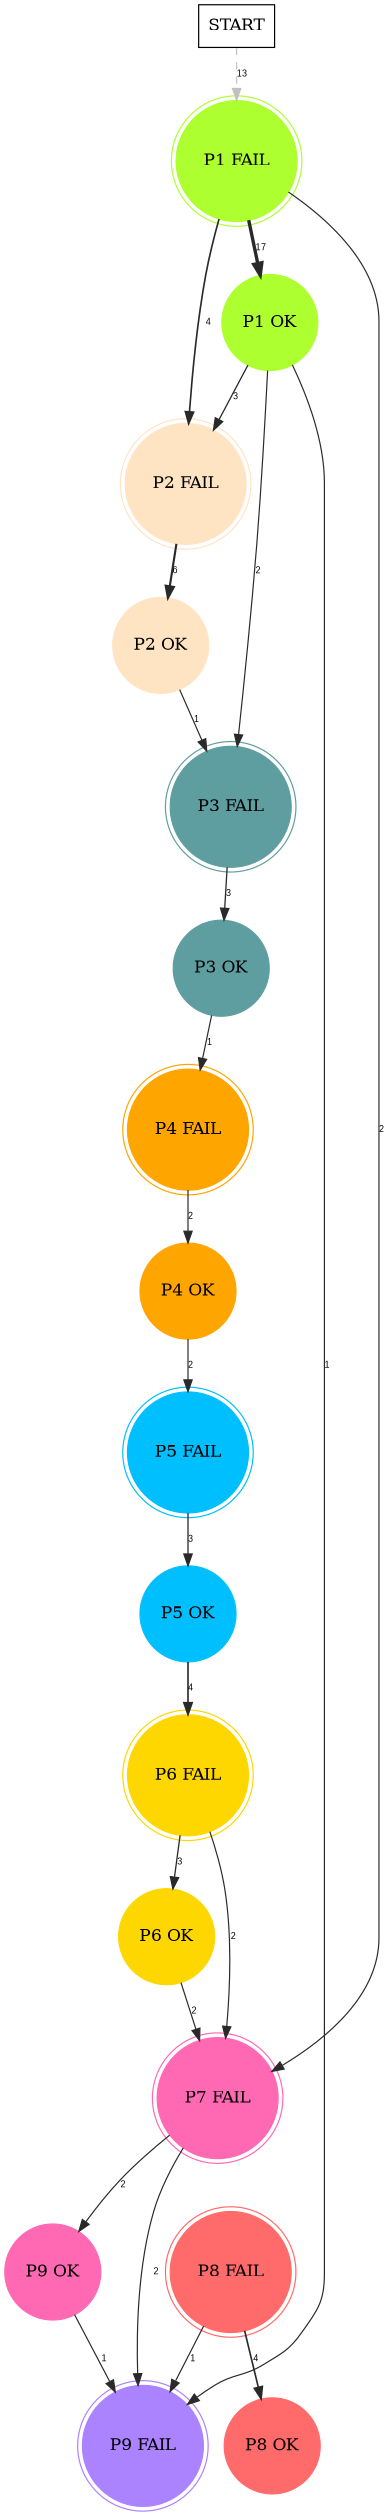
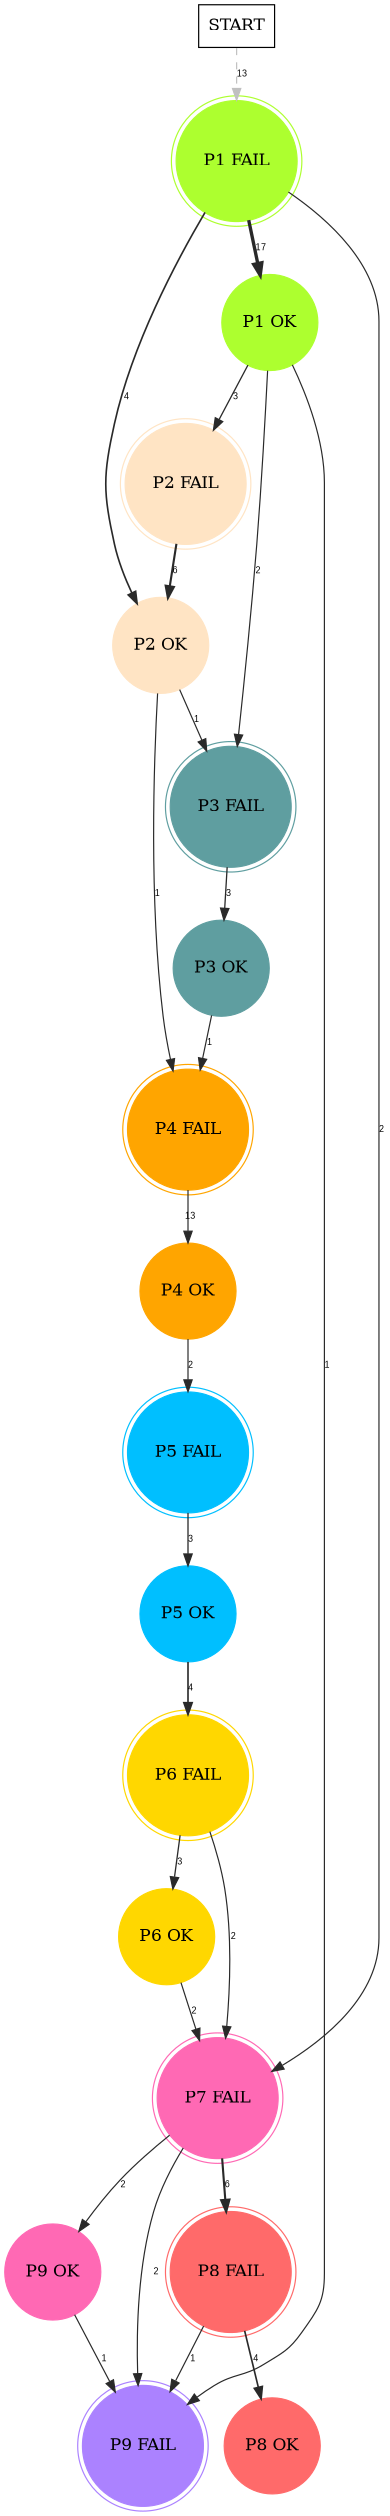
edge "P1 FAIL" -> "P2 FAIL": now "P1 FAIL" -> "P2 OK"
edge "P2 OK" -> "P4 FAIL": added, label "1"
edge "P4 FAIL" -> "P4 OK": label "2" -> "13"
edge "P7 FAIL" -> "P8 FAIL": added, label "6"
